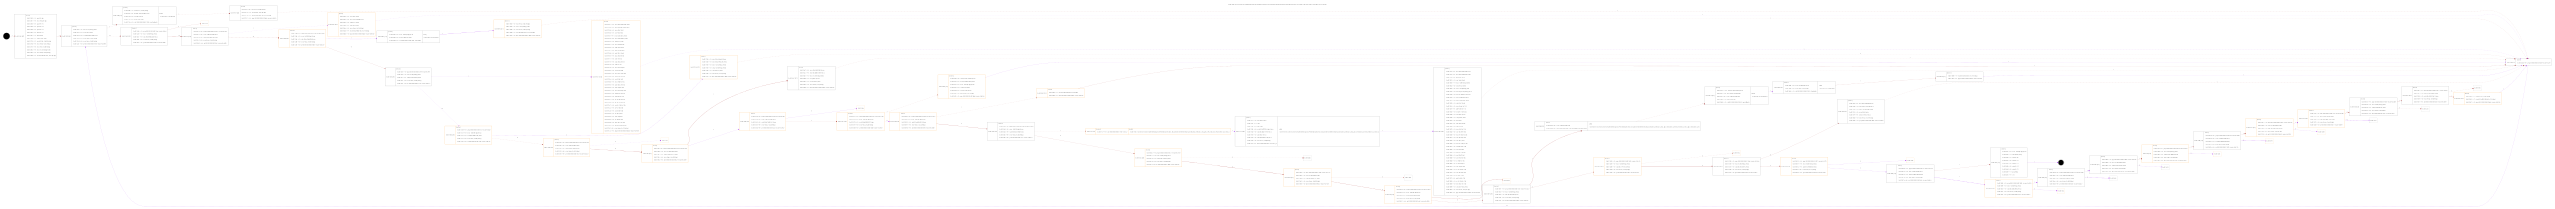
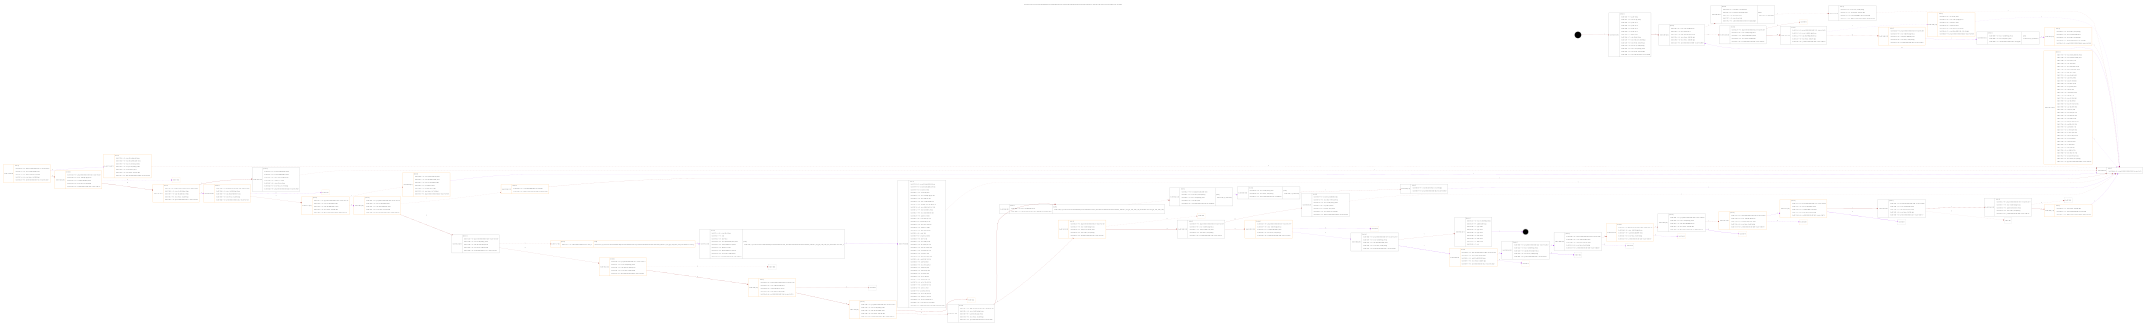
node "0x4012f4 [25]": removed
